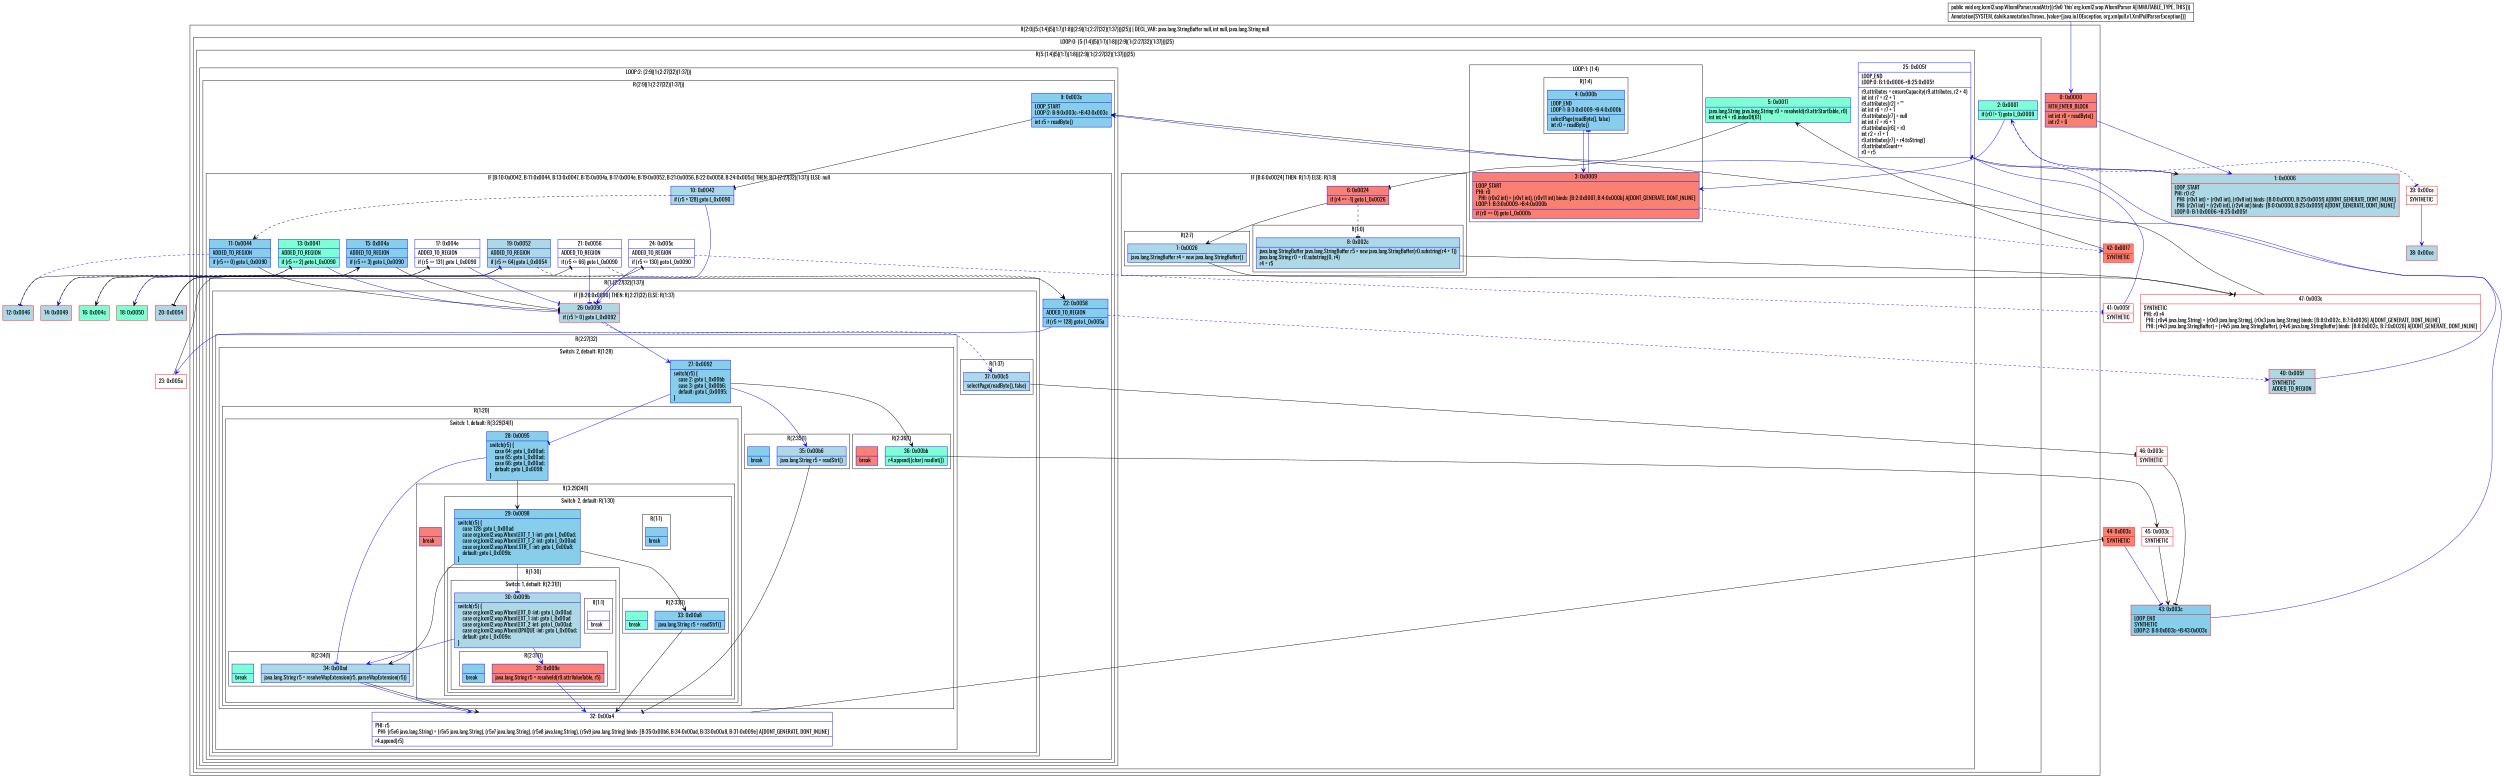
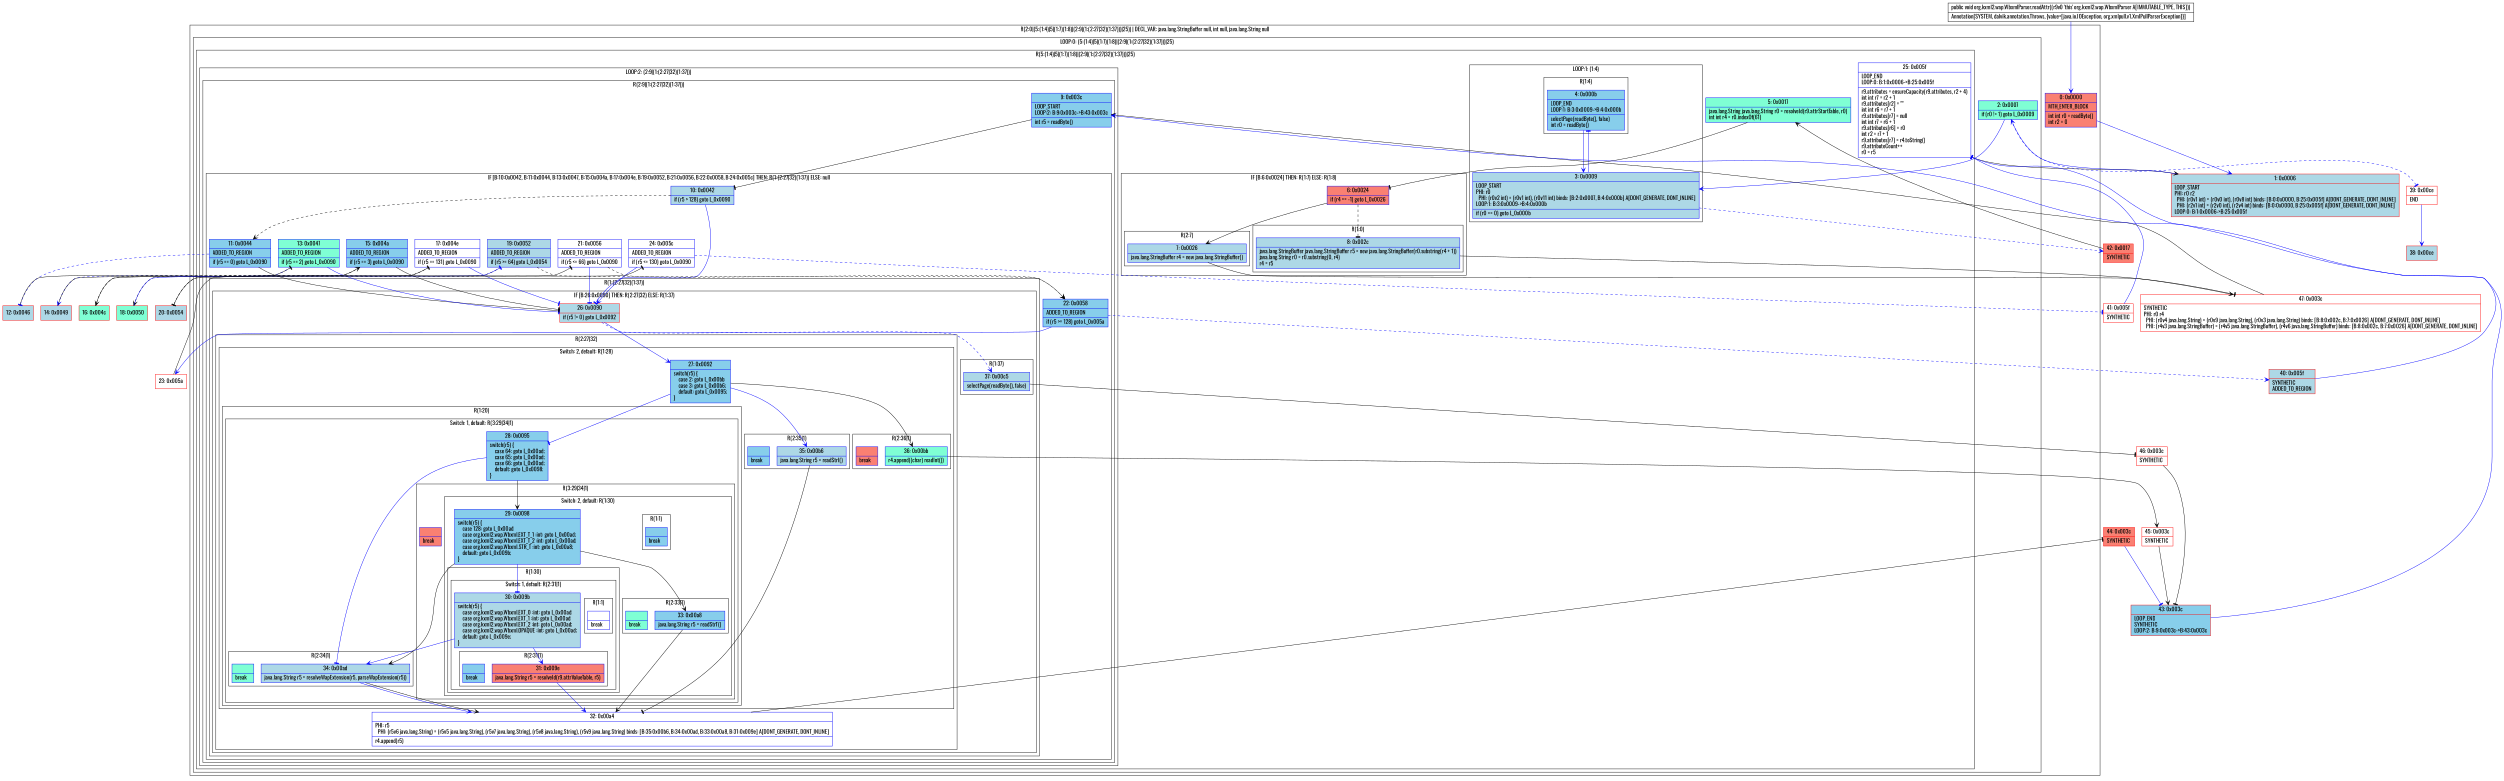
node "3: 0x0009": fillcolor salmon -> lightblue
node "39: 0x00ce": text "SYNTHETIC" -> "END"
edge "19: 0x0052" -> "20: 0x0054": style solid -> dashed
